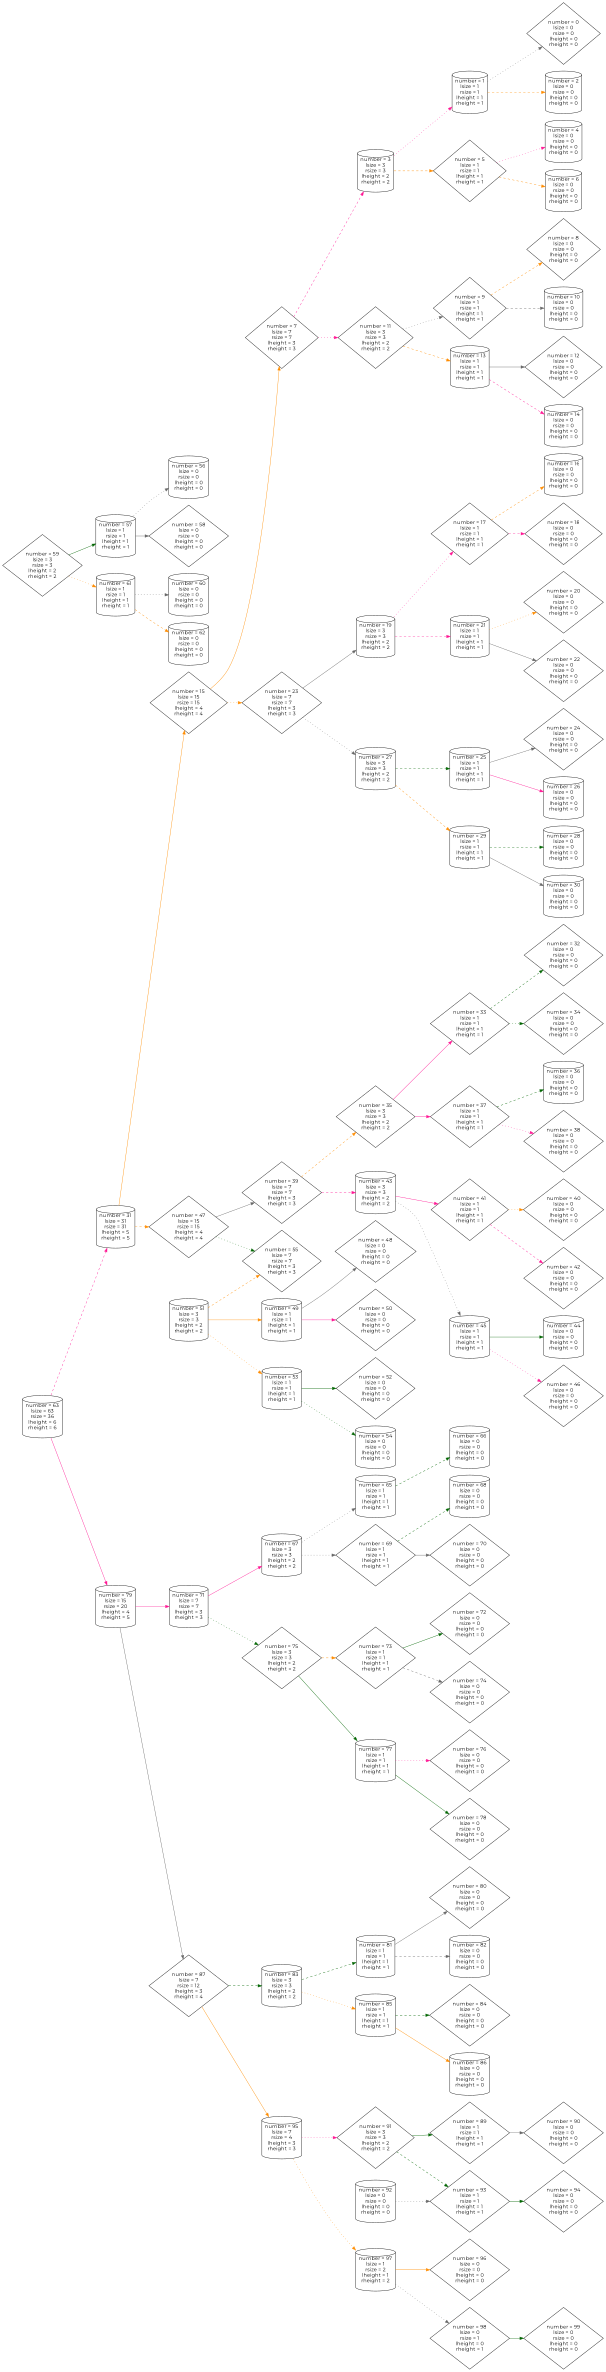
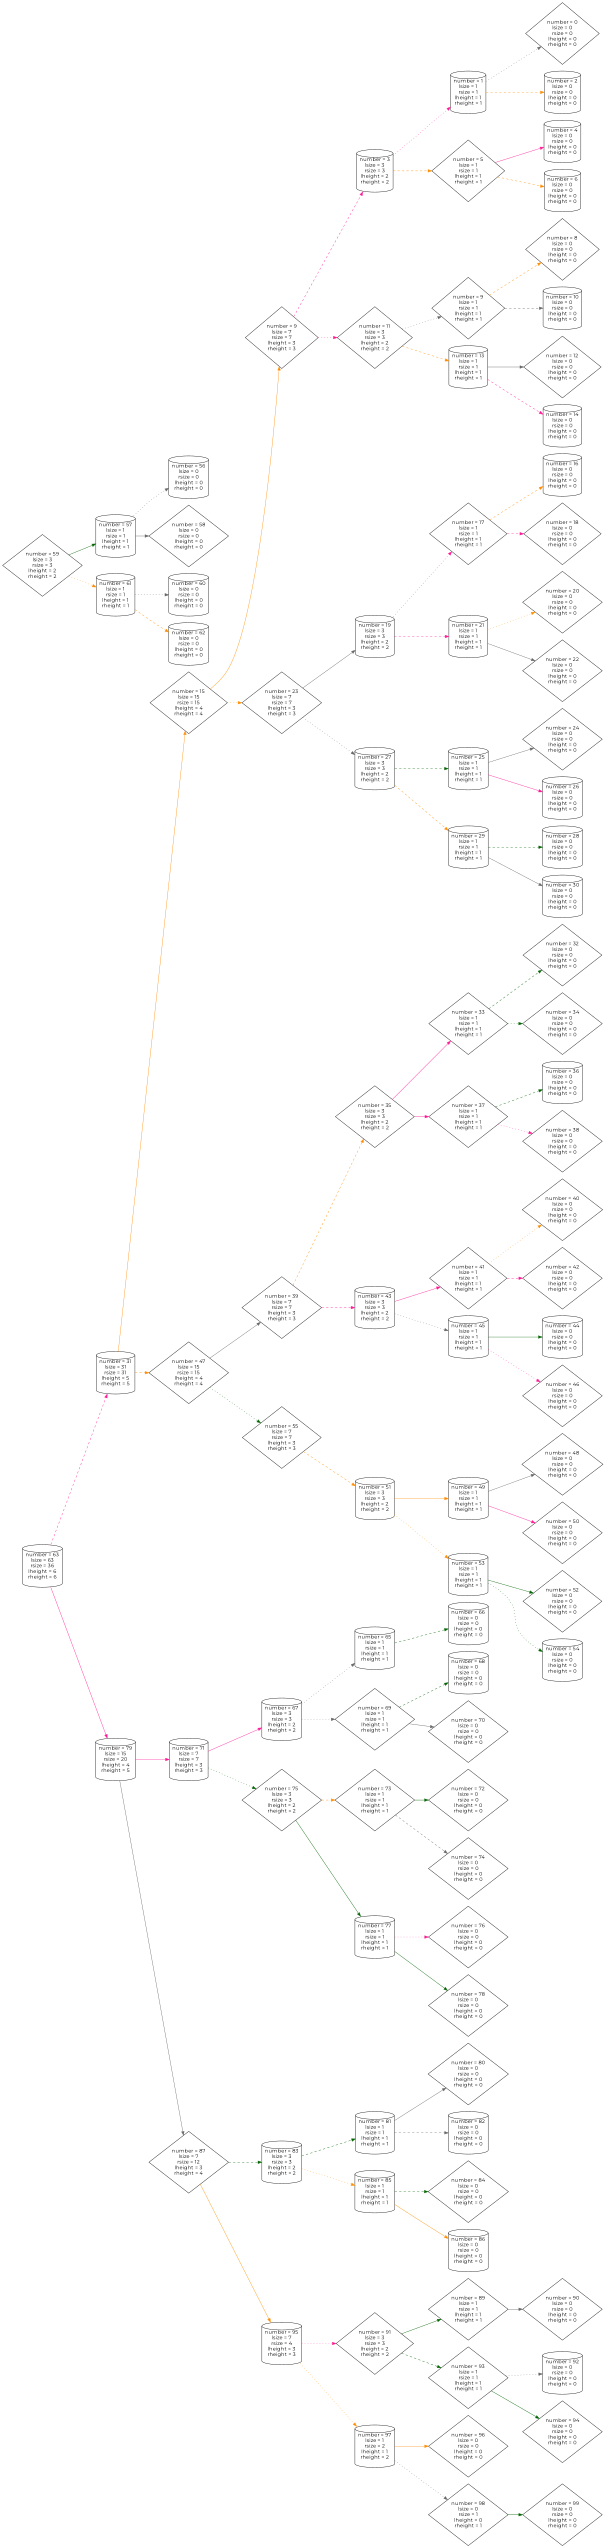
edge "number = 5 lsize = 1 rsize = 1 lheight = 1 rheight = 1" -> "number = 4 lsize = 0 rsize = 0 lheight = 0 rheight = 0": style dotted -> solid
node "number = 7 lsize = 7 rsize = 7 lheight = 3 rheight = 3": label "number = 7 lsize = 7 rsize = 7 lheight = 3 rheight = 3" -> "number = 9 lsize = 7 rsize = 7 lheight = 3 rheight = 3"
edge "number = 51 lsize = 3 rsize = 3 lheight = 2 rheight = 2" -> "number = 55 lsize = 7 rsize = 7 lheight = 3 rheight = 3": reversed
edge "number = 92 lsize = 0 rsize = 0 lheight = 0 rheight = 0" -> "number = 93 lsize = 1 rsize = 1 lheight = 1 rheight = 1": reversed
